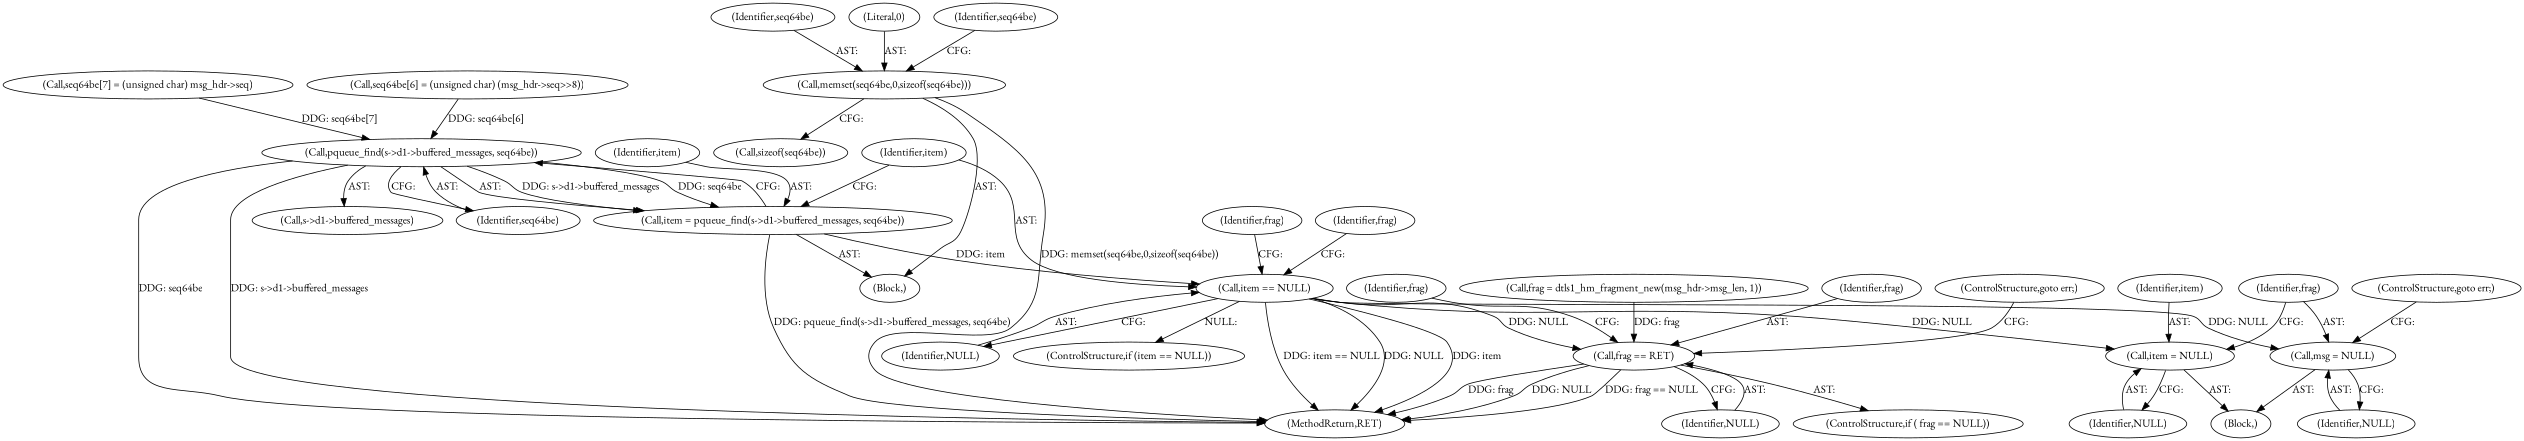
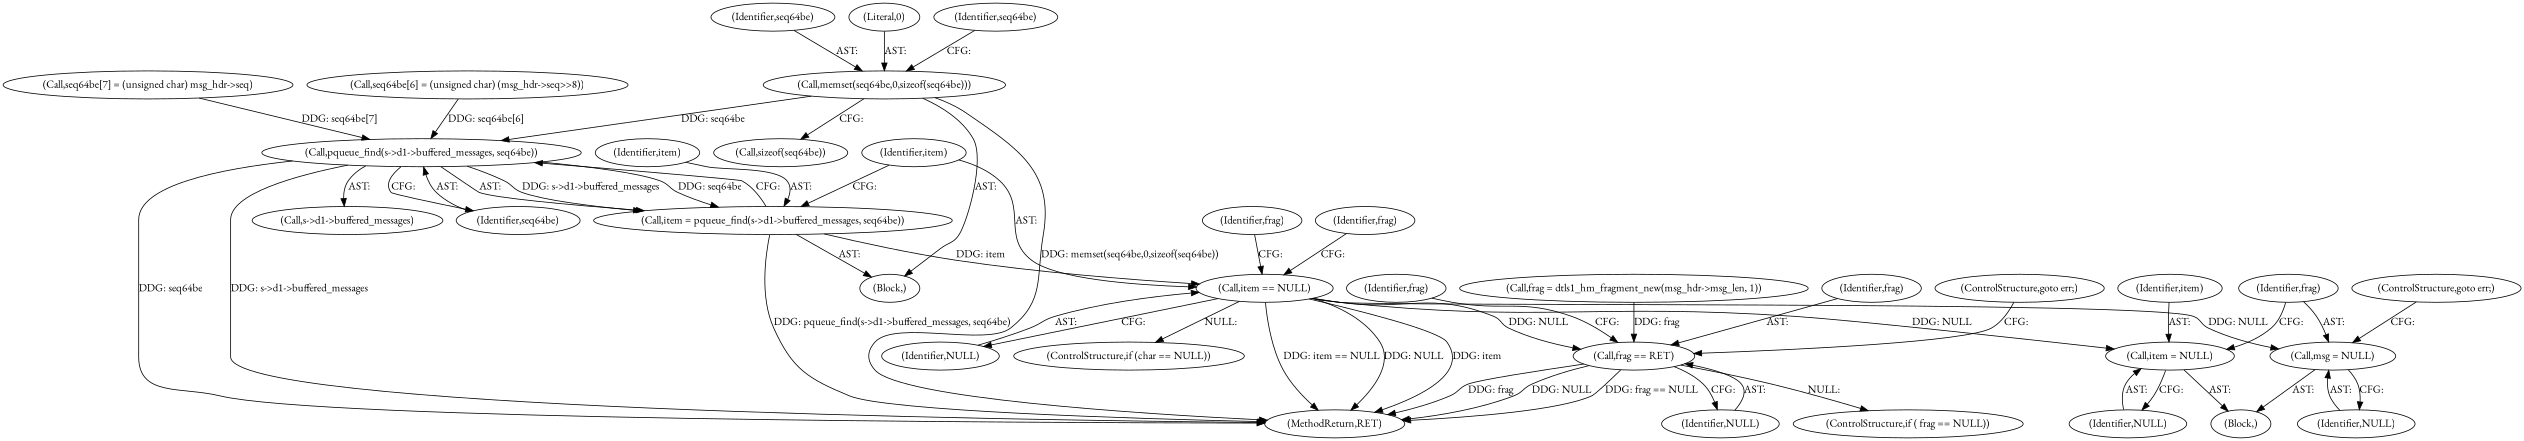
edge "(Call,memset(seq64be,0,sizeof(seq64be)))" -> "(Call,pqueue_find(s->d1->buffered_messages, seq64be))": added, label "DDG: seq64be"
node "(ControlStructure,if (item == NULL))": label "(ControlStructure,if (item == NULL))" -> "(ControlStructure,if (char == NULL))"
edge "(Call,frag == RET)" -> "(ControlStructure,if ( frag == NULL))": label "AST: " -> "NULL: "
